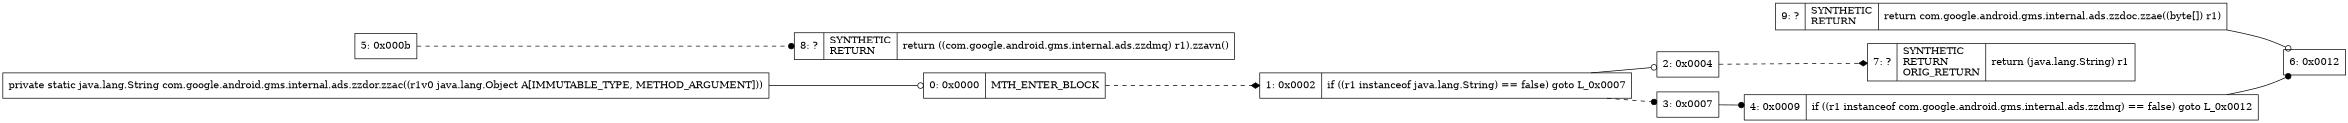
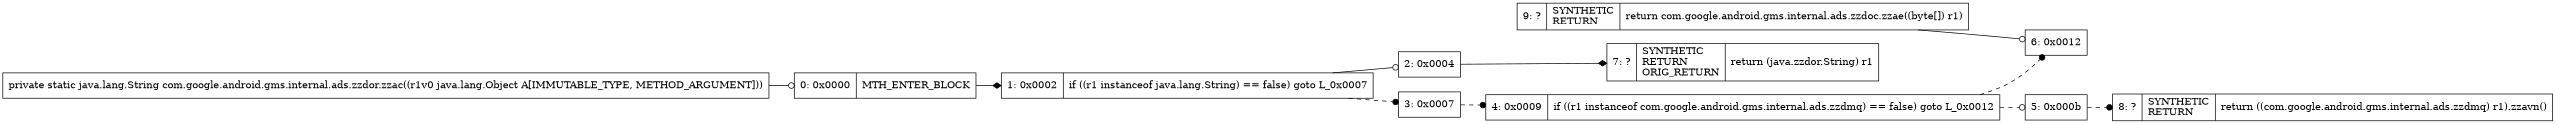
node "7: ?": text "return (java.lang.String) r1" -> "return (java.zzdor.String) r1"
edge "2: 0x0004" -> "7: ?": style dashed -> solid
edge "0: 0x0000" -> "1: 0x0002": style dashed -> solid
edge "4: 0x0009" -> "6: 0x0012": style solid -> dashed
edge "3: 0x0007" -> "4: 0x0009": style solid -> dashed
edge "4: 0x0009" -> "5: 0x000b": added
